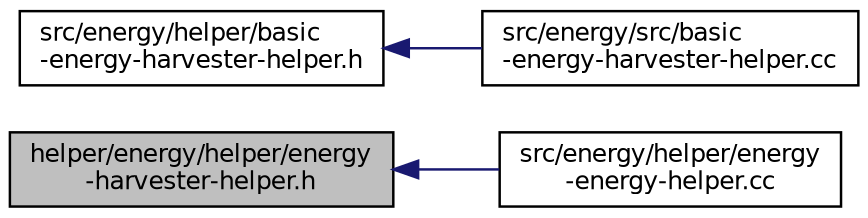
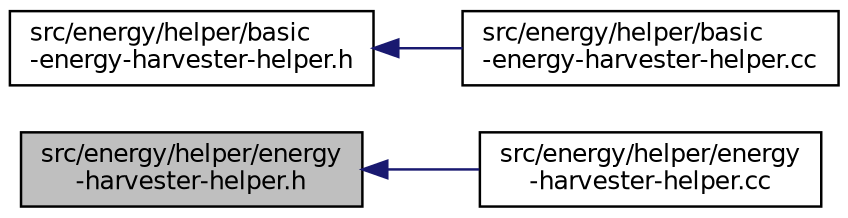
node "src/energy/src/basic -energy-harvester-helper.cc": label "src/energy/src/basic -energy-harvester-helper.cc" -> "src/energy/helper/basic -energy-harvester-helper.cc"
node "helper/energy/helper/energy -harvester-helper.h": label "helper/energy/helper/energy -harvester-helper.h" -> "src/energy/helper/energy -harvester-helper.h"
node "src/energy/helper/energy -energy-helper.cc": label "src/energy/helper/energy -energy-helper.cc" -> "src/energy/helper/energy -harvester-helper.cc"
